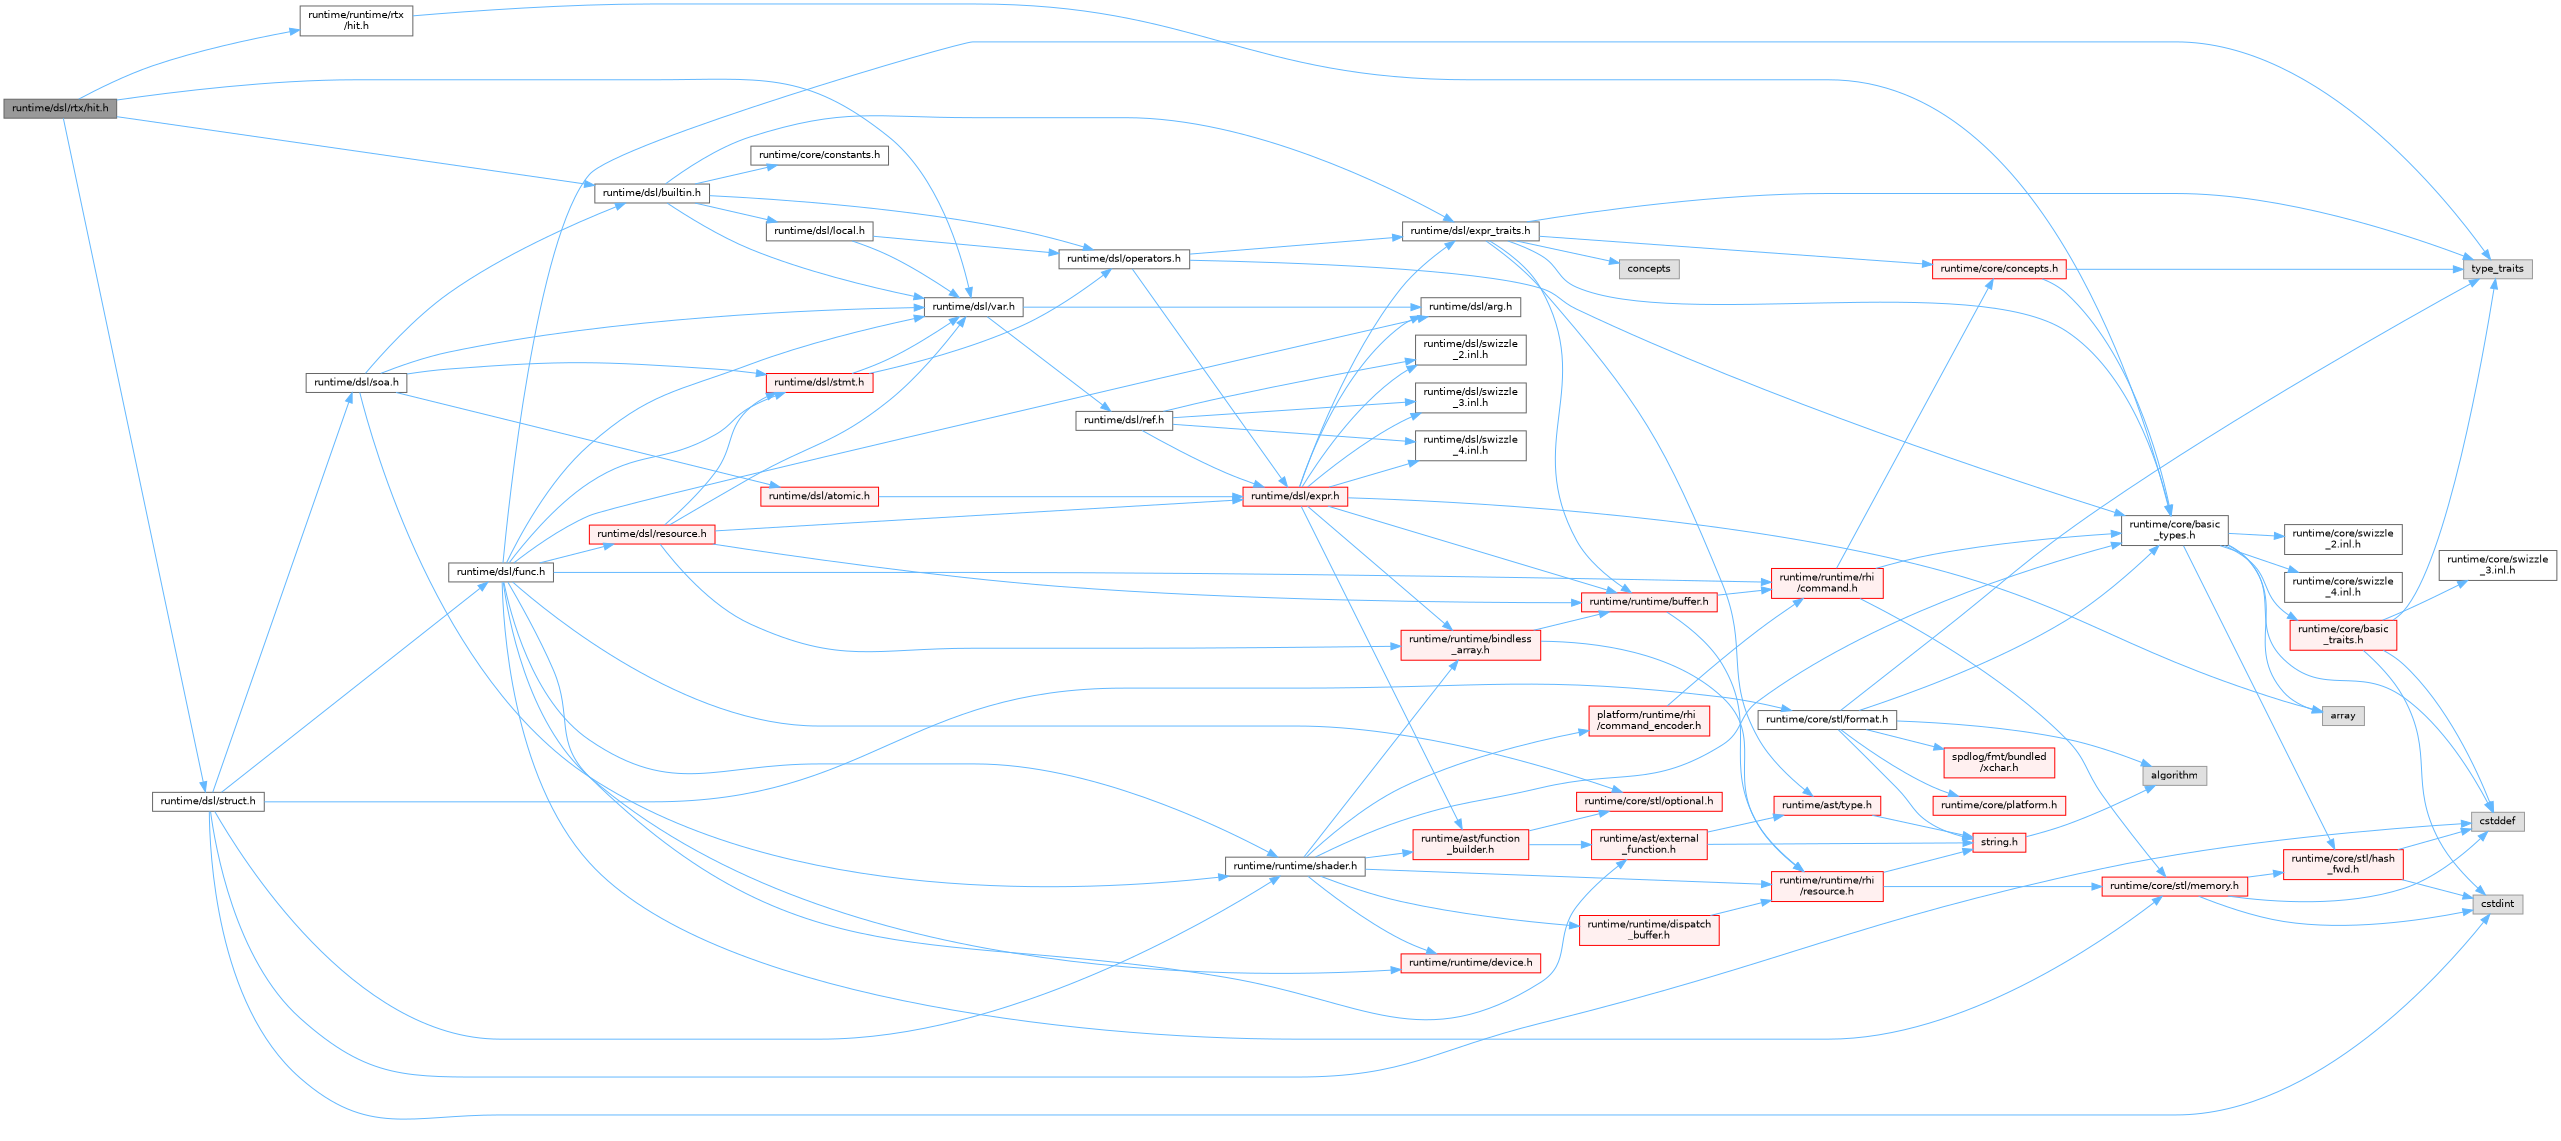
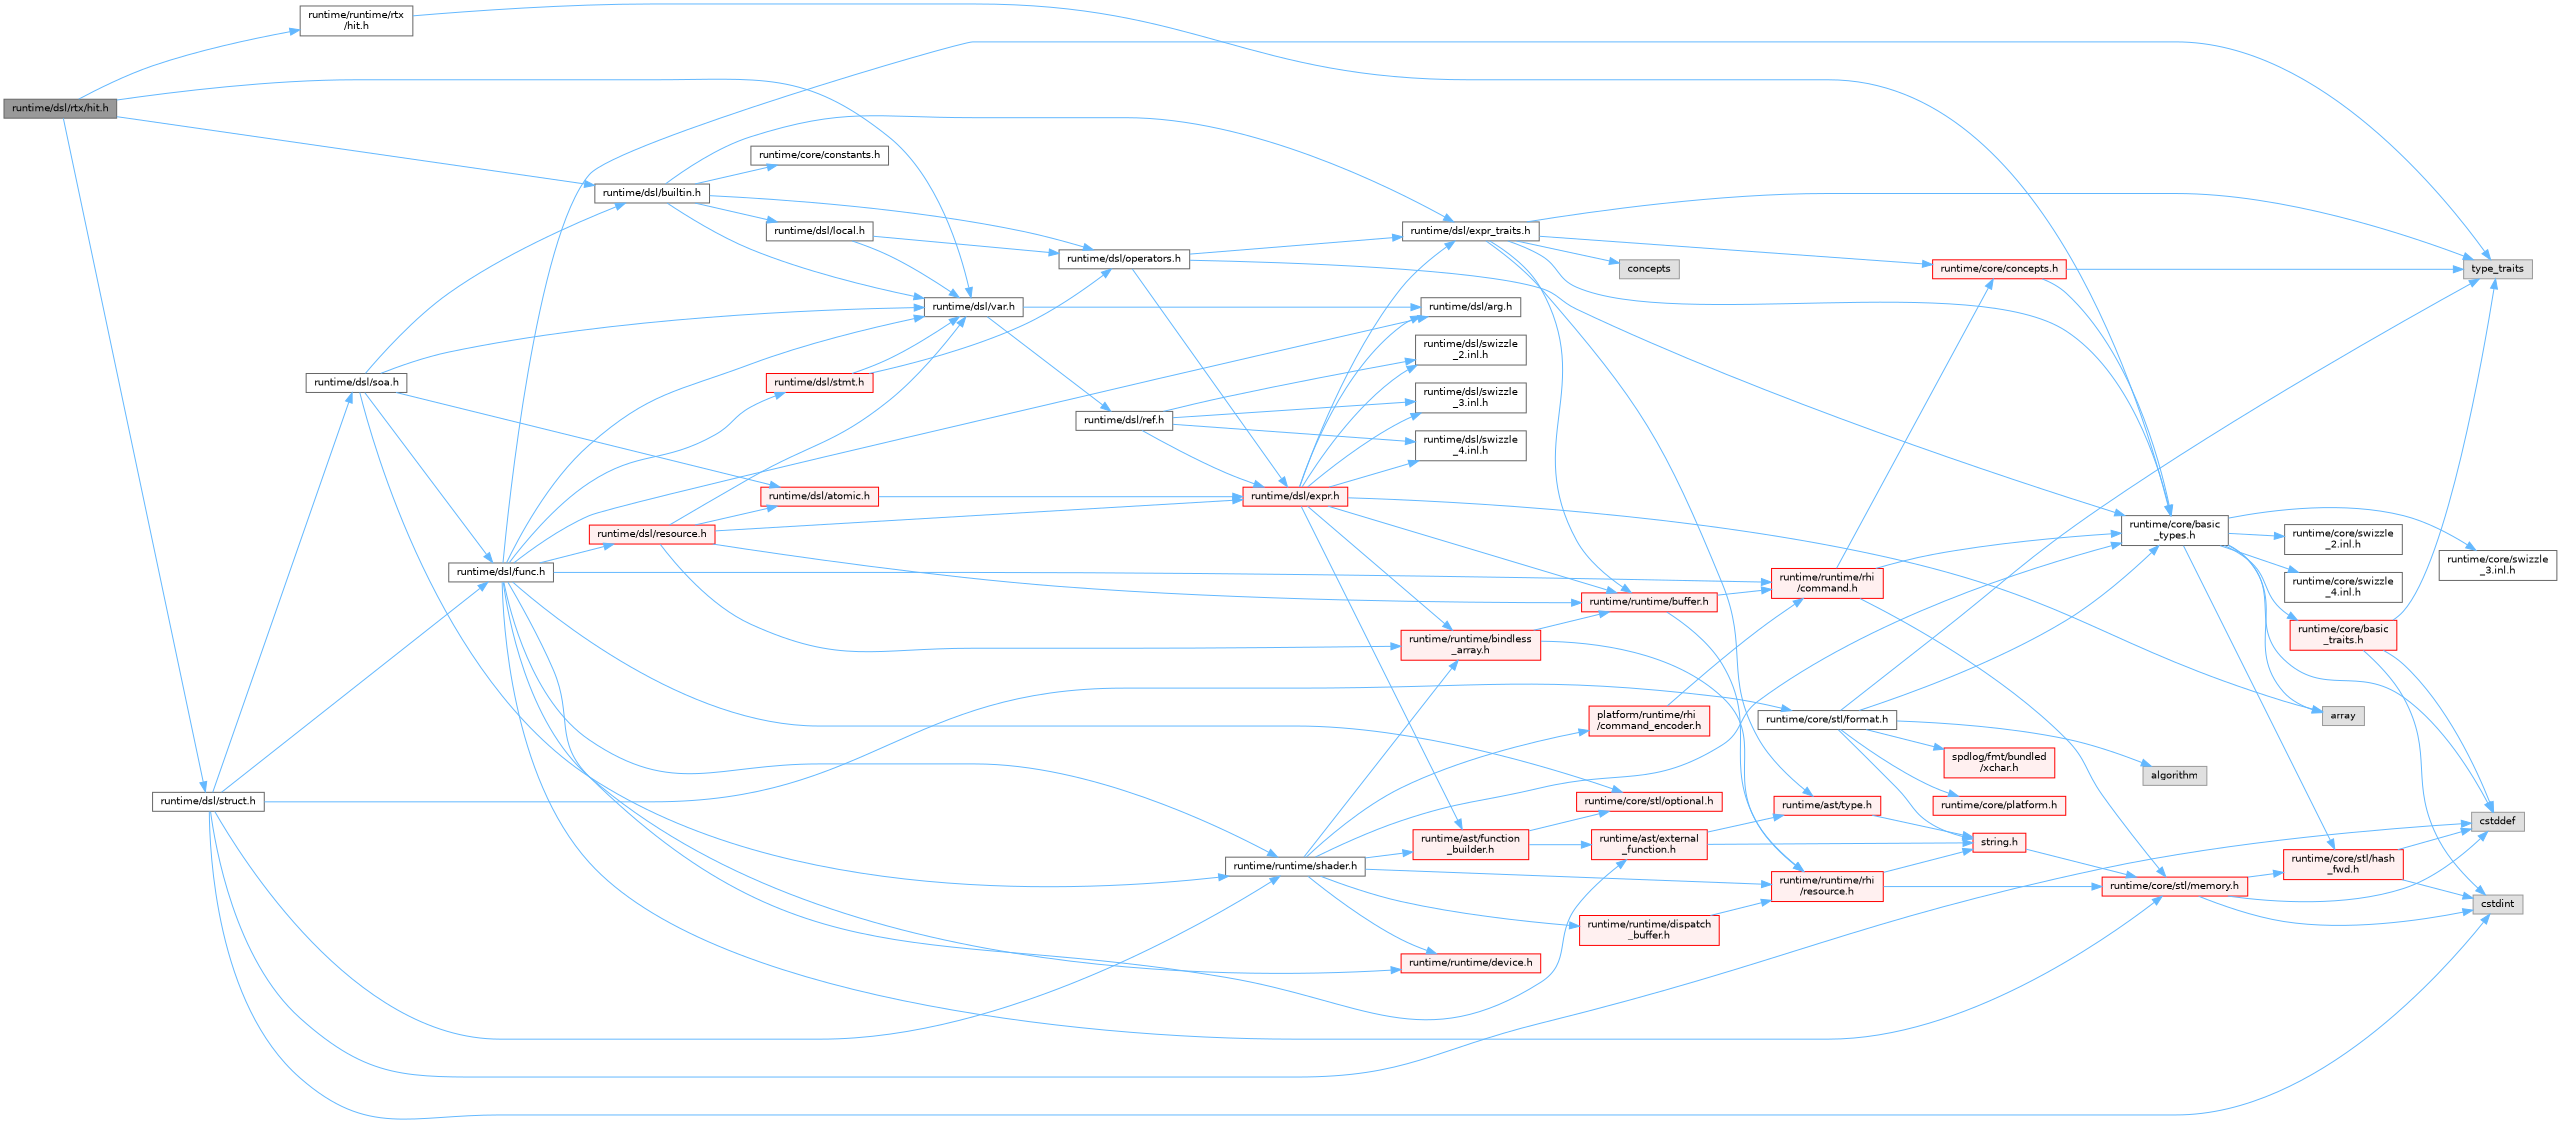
edge "runtime/dsl/soa.h" -> "runtime/dsl/stmt.h": now "runtime/dsl/soa.h" -> "runtime/dsl/func.h"
edge "runtime/dsl/resource.h" -> "runtime/dsl/stmt.h": now "runtime/dsl/resource.h" -> "runtime/dsl/atomic.h"
edge "runtime/core/basic _traits.h" -> "runtime/core/swizzle _3.inl.h": now "runtime/core/basic _types.h" -> "runtime/core/swizzle _3.inl.h"
edge "string.h" -> "algorithm": now "string.h" -> "runtime/core/stl/memory.h"
